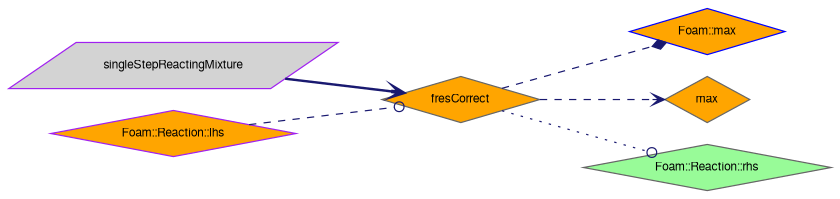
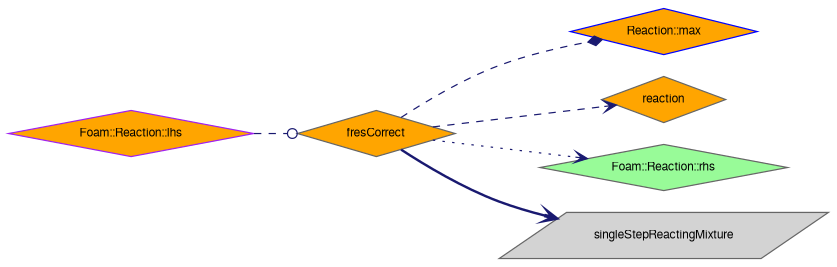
node "Foam::max": label "Foam::max" -> "Reaction::max"
node "singleStepReactingMixture": color purple -> gray40
edge "singleStepReactingMixture" -> "fresCorrect": reversed
node "max": label "max" -> "reaction"
edge "fresCorrect" -> "Foam::Reaction::rhs": arrowhead odot -> vee
